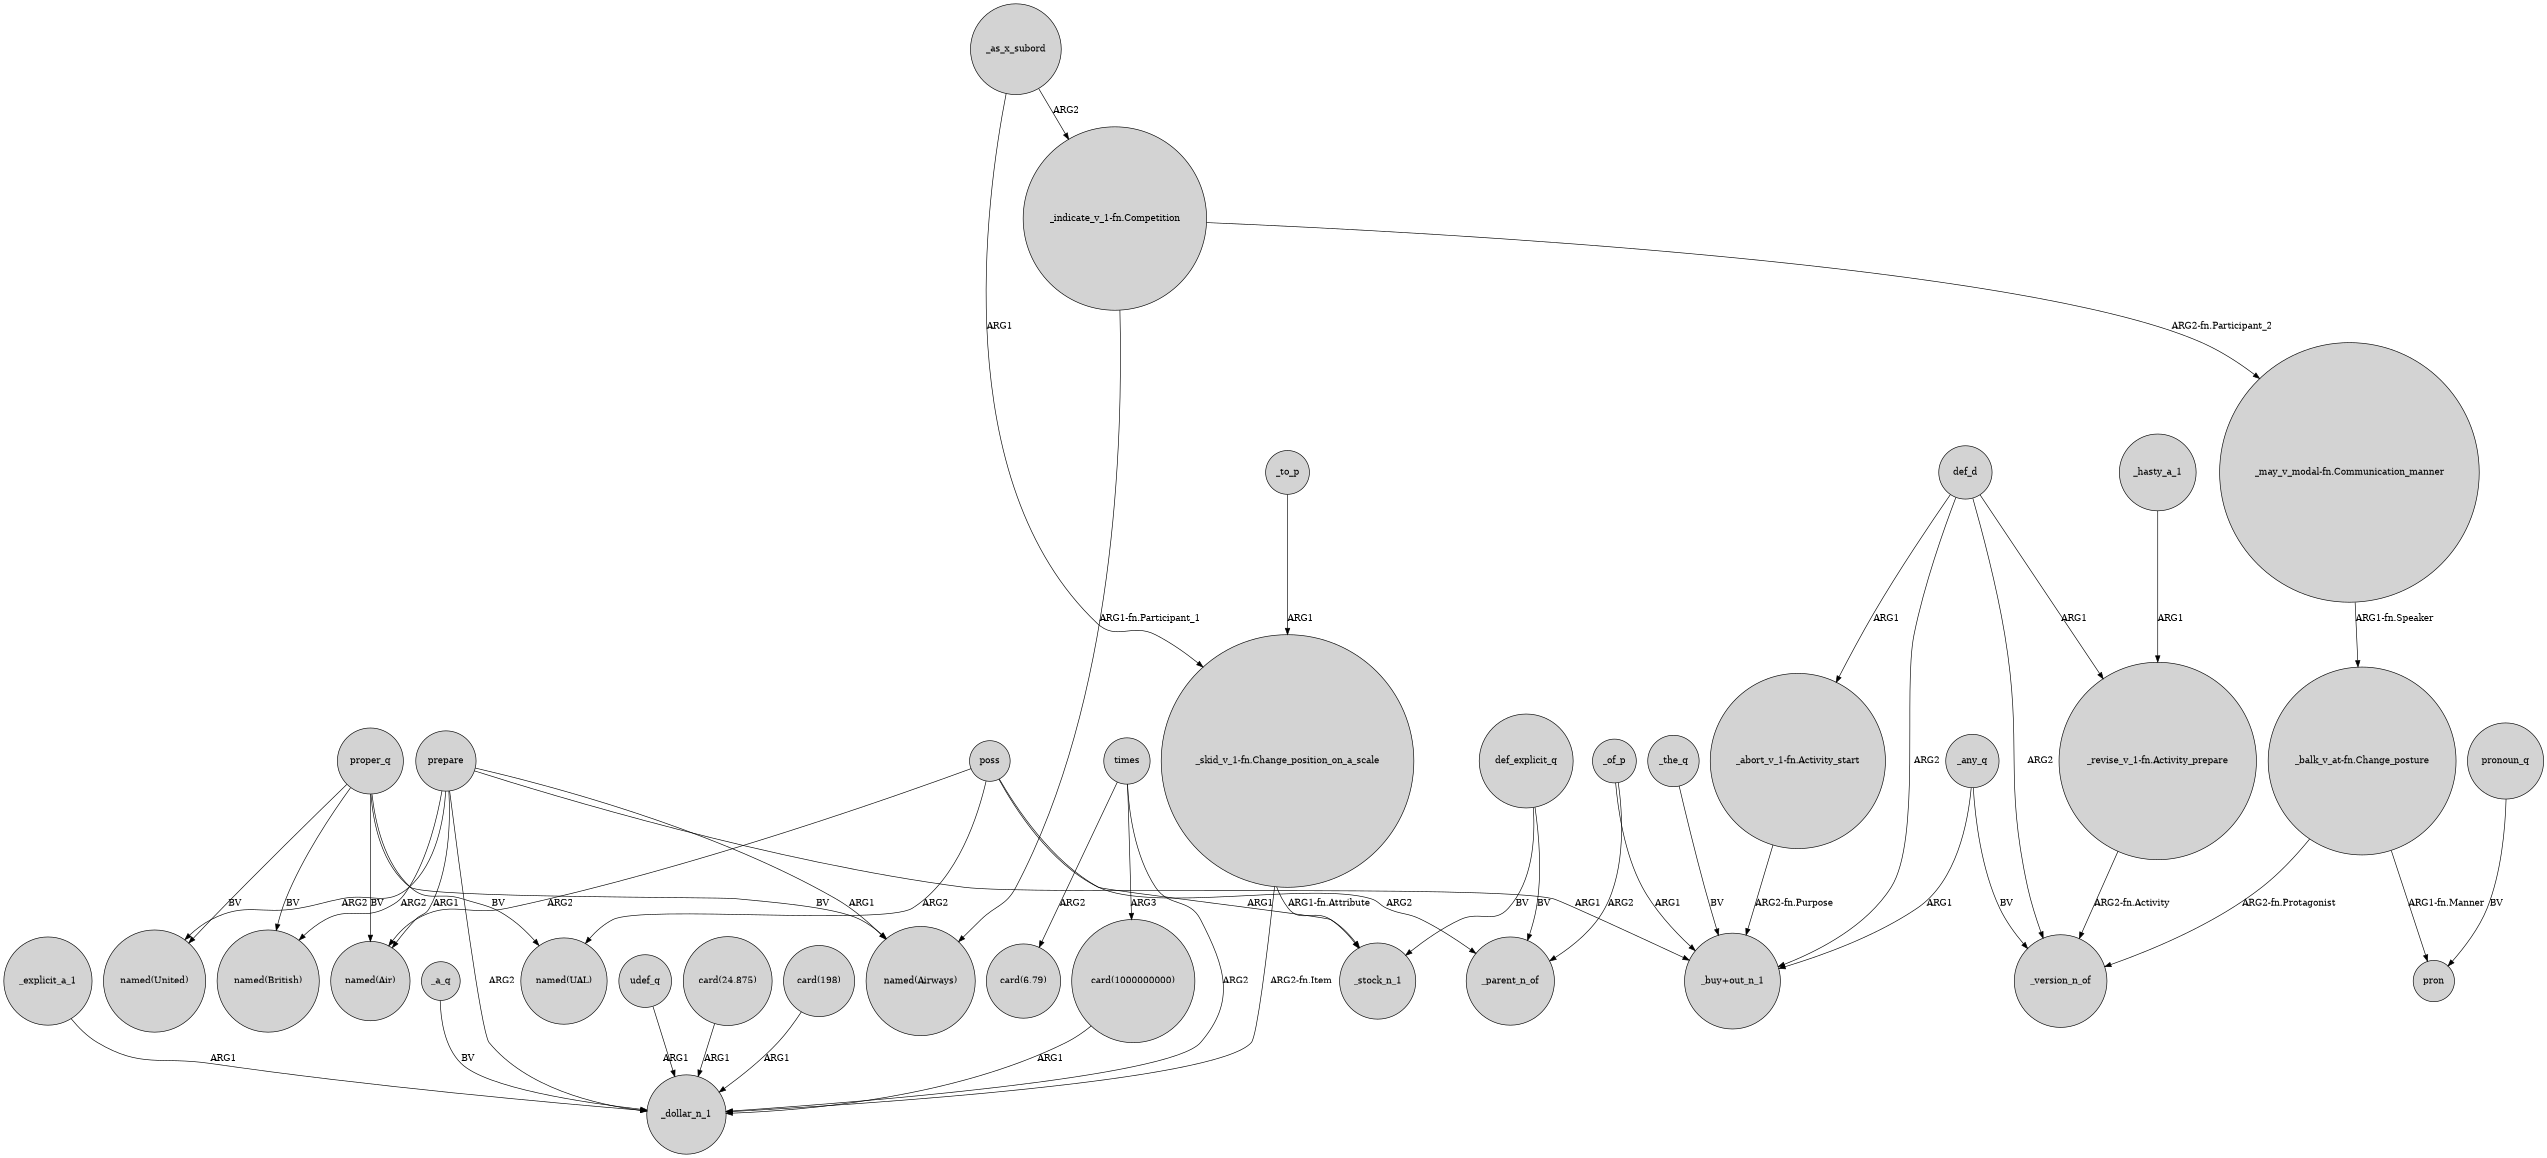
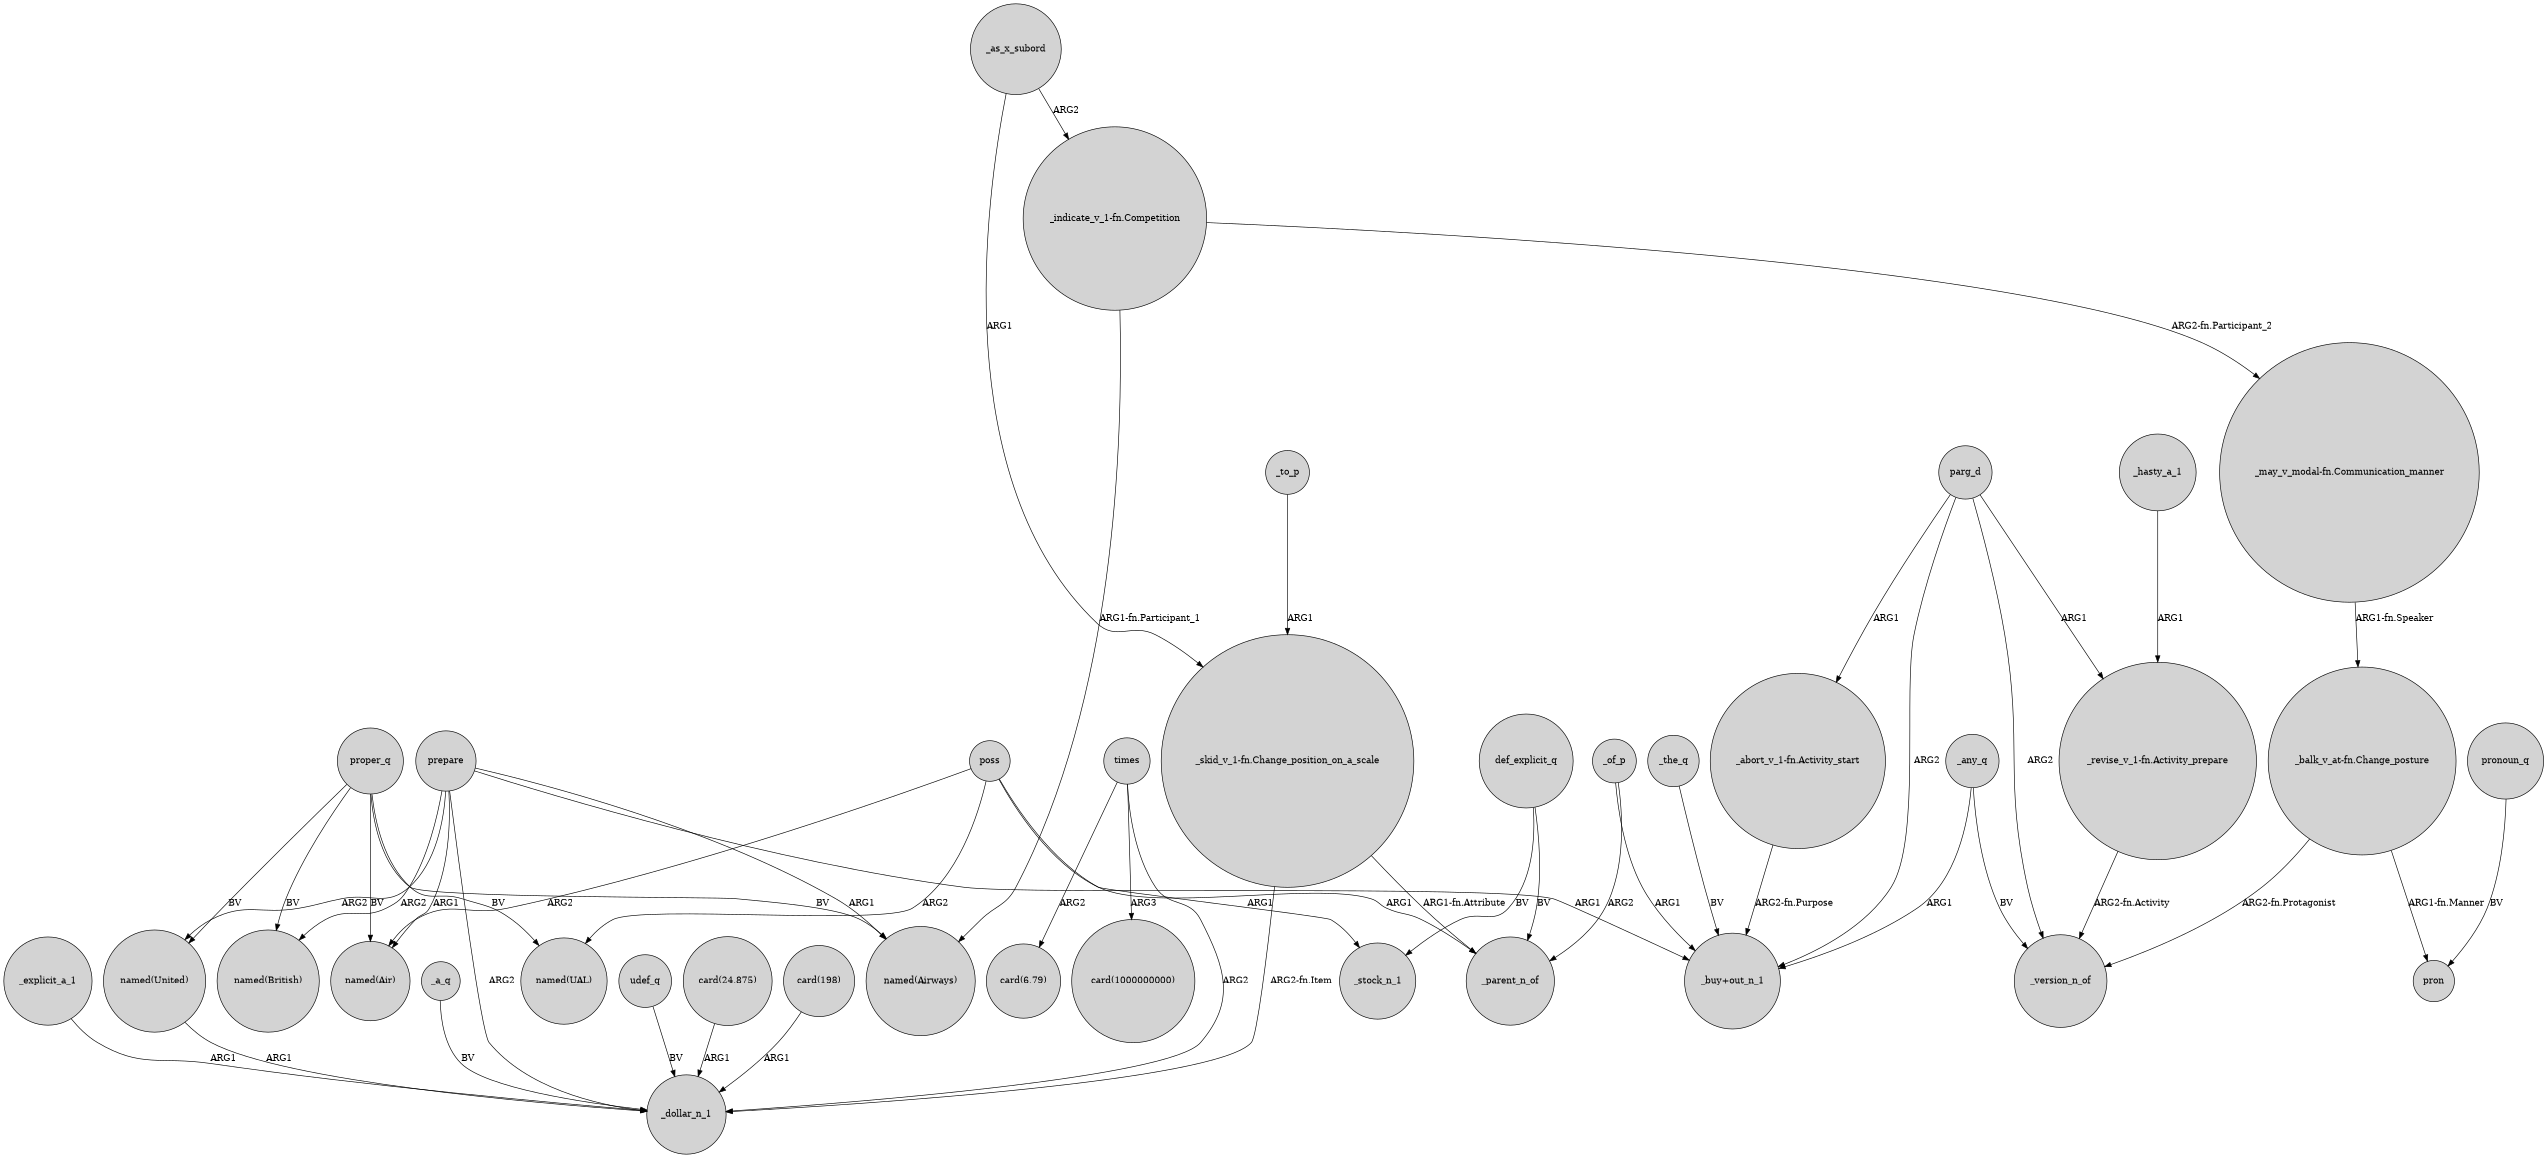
node "def_d": label "def_d" -> "parg_d"
edge "poss" -> "_parent_n_of": label "ARG2" -> "ARG1"
edge "_skid_v_1-fn.Change_position_on_a_scale" -> "_stock_n_1": now "_skid_v_1-fn.Change_position_on_a_scale" -> "_parent_n_of"
edge "udef_q" -> "_dollar_n_1": label "ARG1" -> "BV"
edge "card(1000000000)" -> "_dollar_n_1": now "named(United)" -> "_dollar_n_1"
